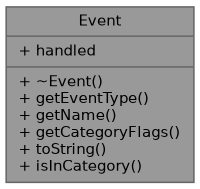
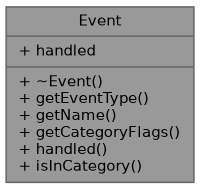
node "Event": text "+ toString()" -> "+ handled()"
